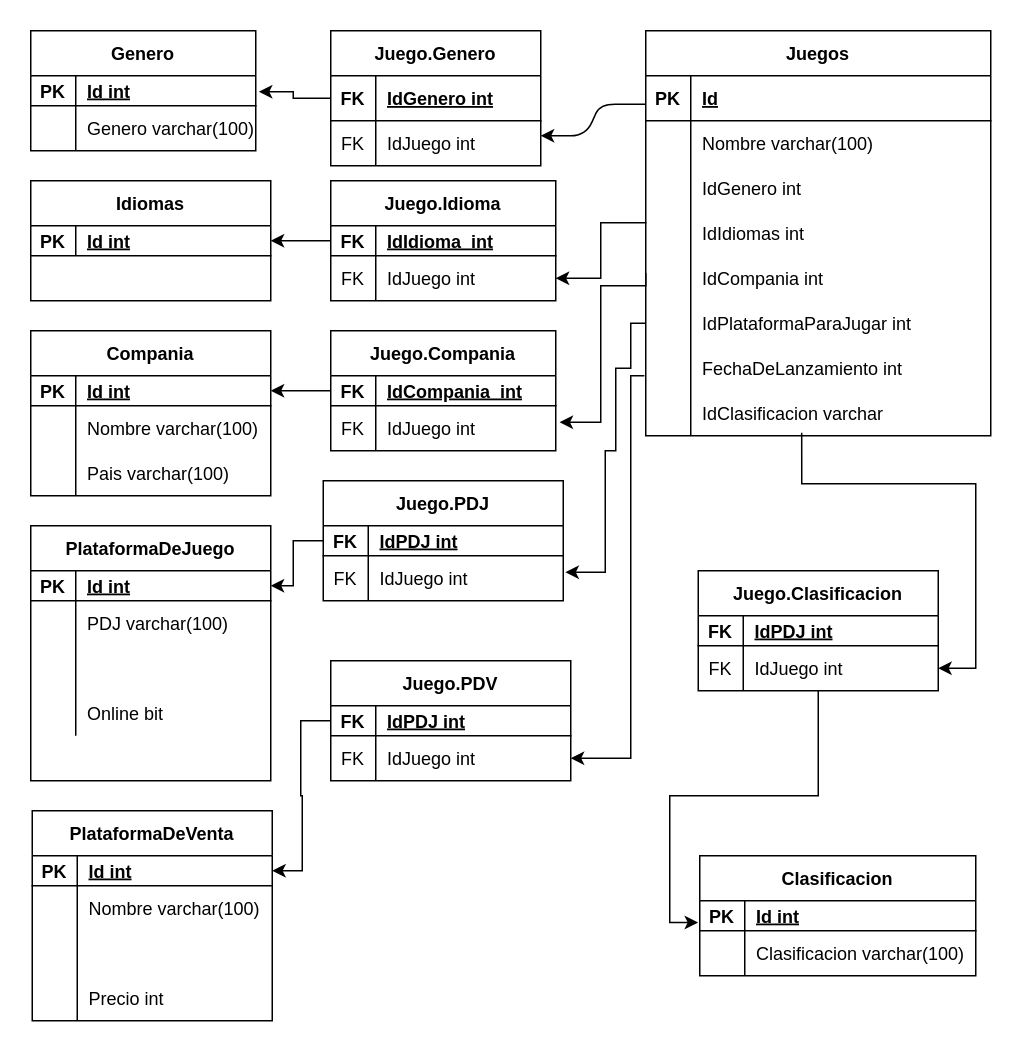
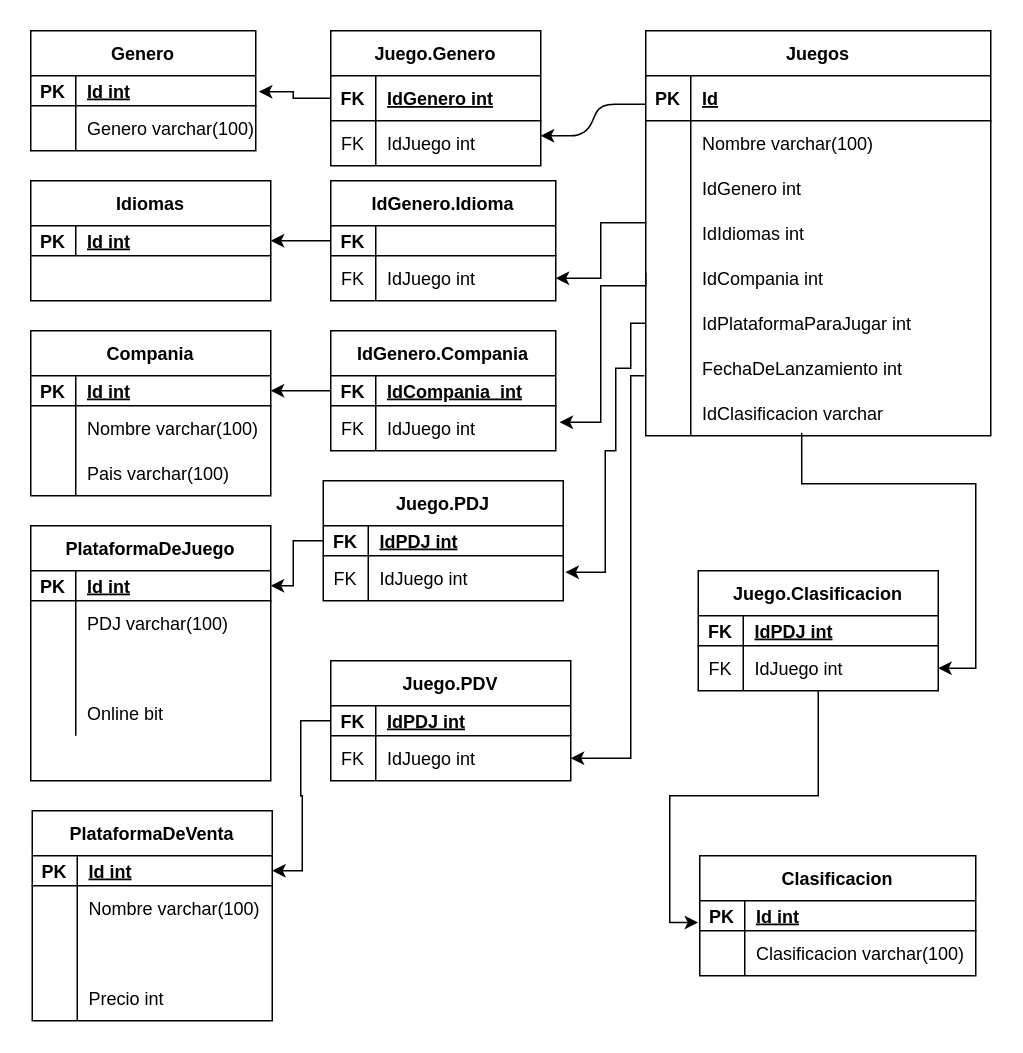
node "Juego.Idioma": label "Juego.Idioma" -> "IdGenero.Idioma"
node "IdIdioma int": removed
node "Juego.Compania": label "Juego.Compania" -> "IdGenero.Compania"
